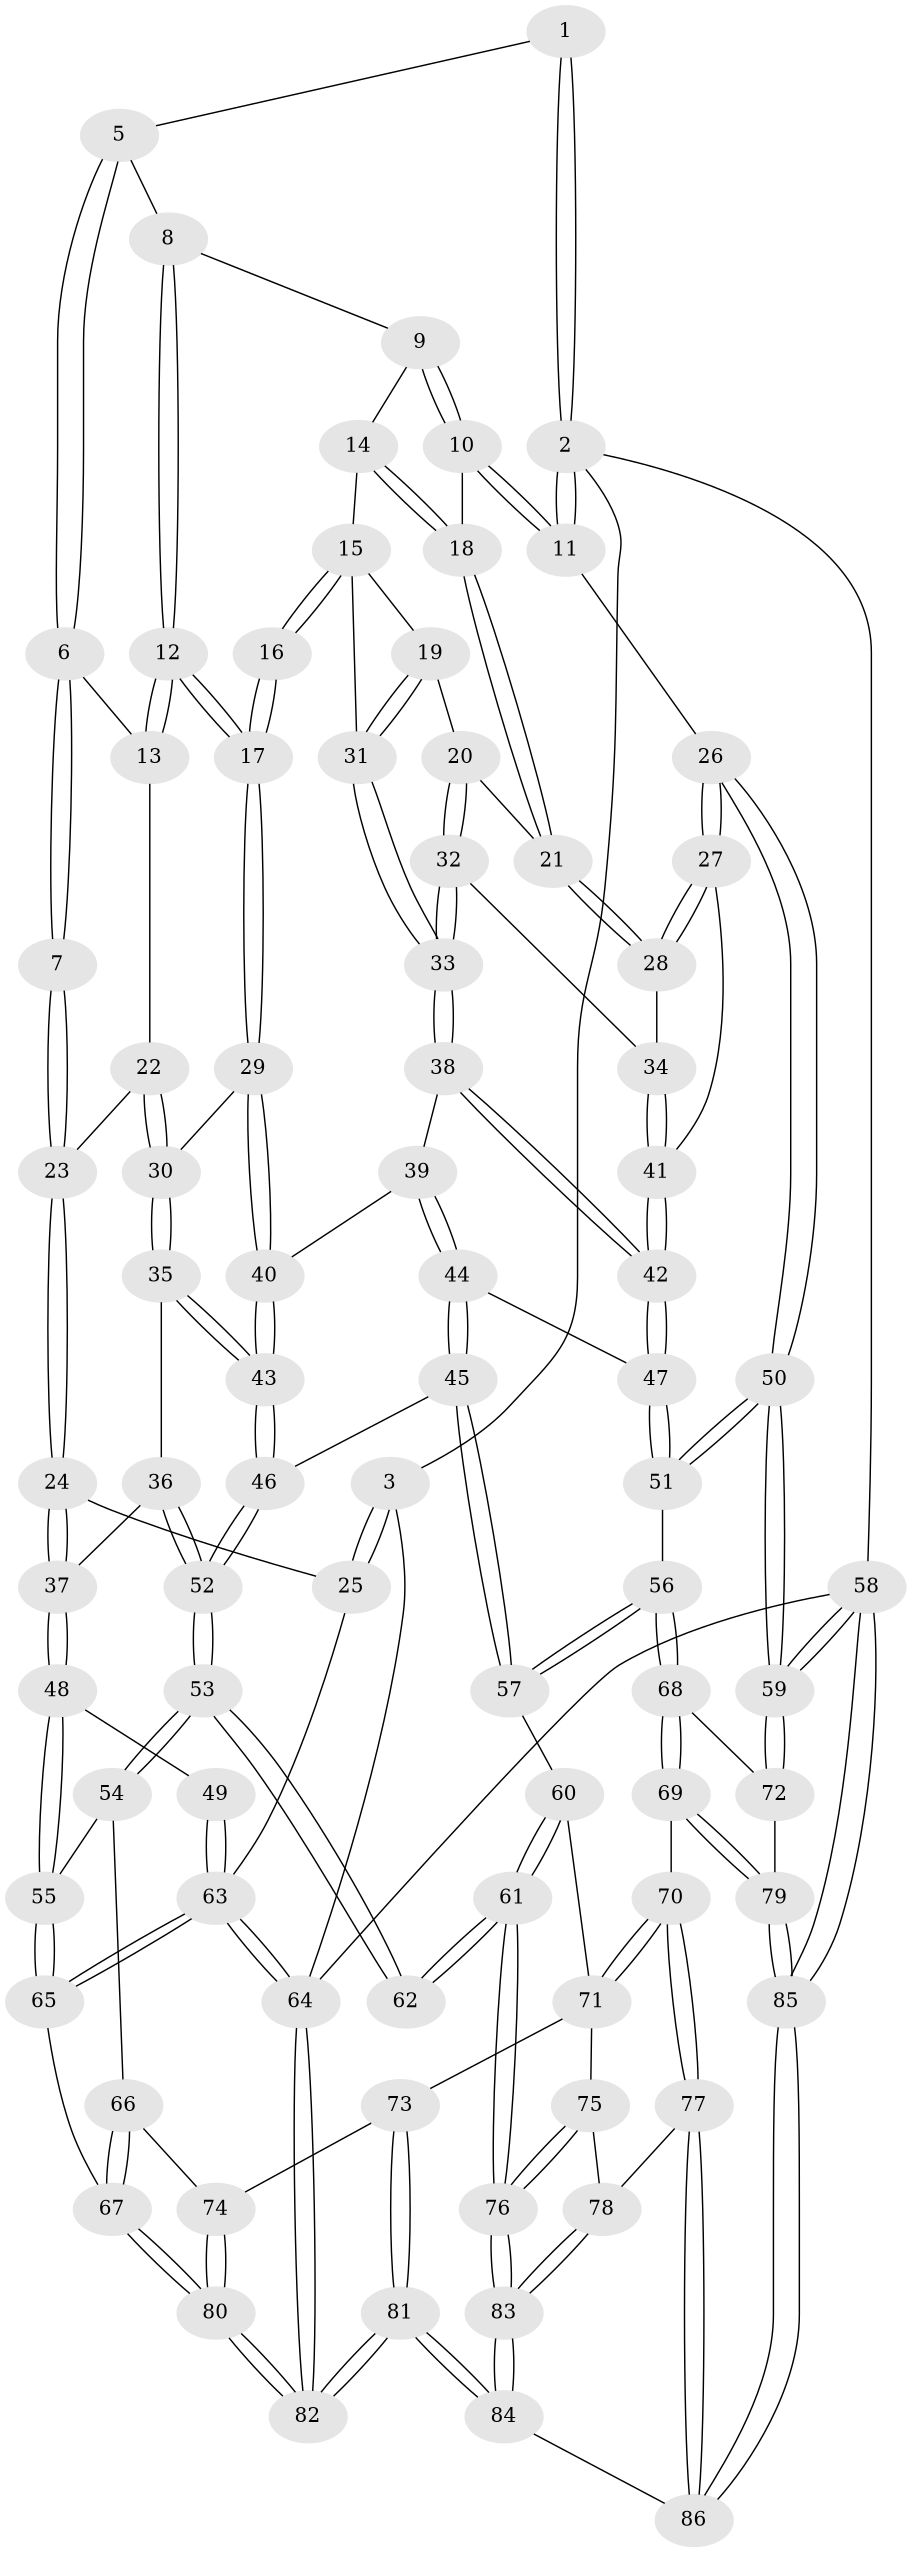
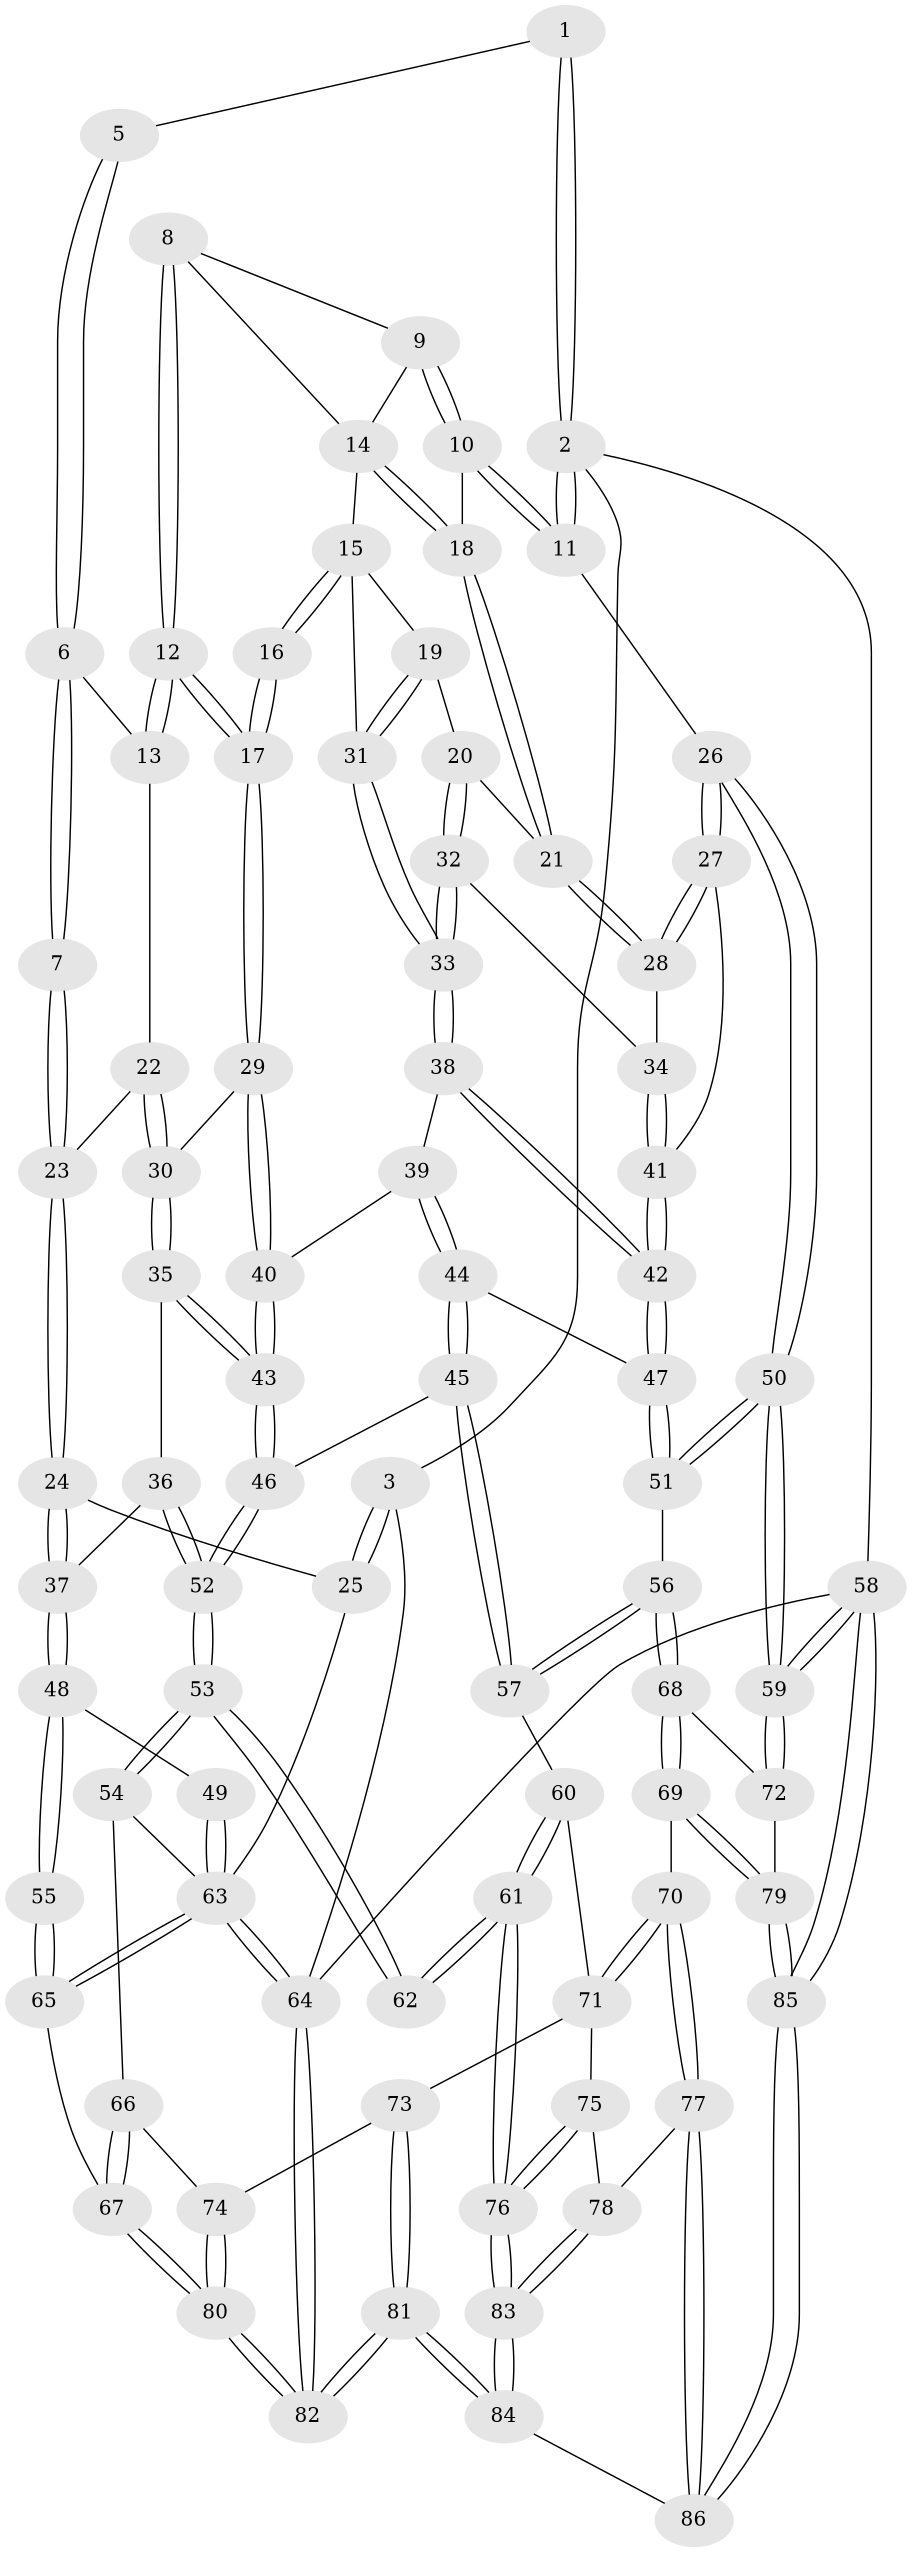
edge "5" -- "8": now "14" -- "8"
edge "54" -- "55": now "54" -- "63"
